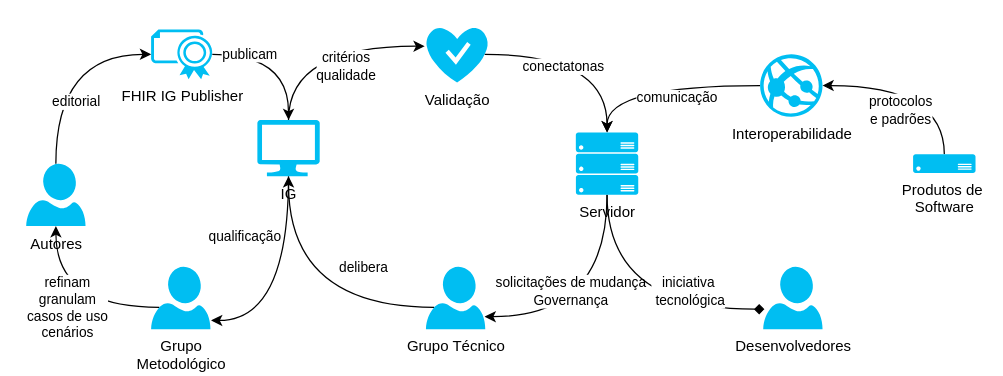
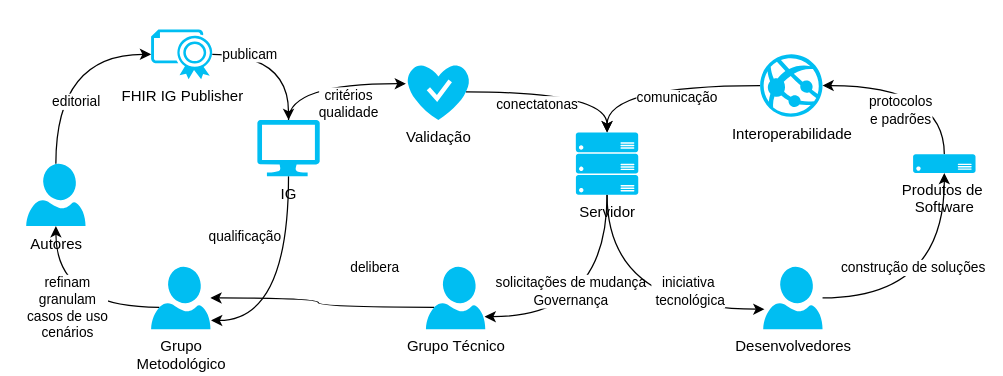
node "Validação": moved (457, 54) -> (438, 92)
edge "Desenvolvedores" -> "Produtos de Software": added, label "construção de soluções"
edge "Grupo Técnico" -> "IG": now "Grupo Técnico" -> "Grupo Metodológico"
edge "Servidor" -> "Desenvolvedores": arrowhead diamond -> classic
